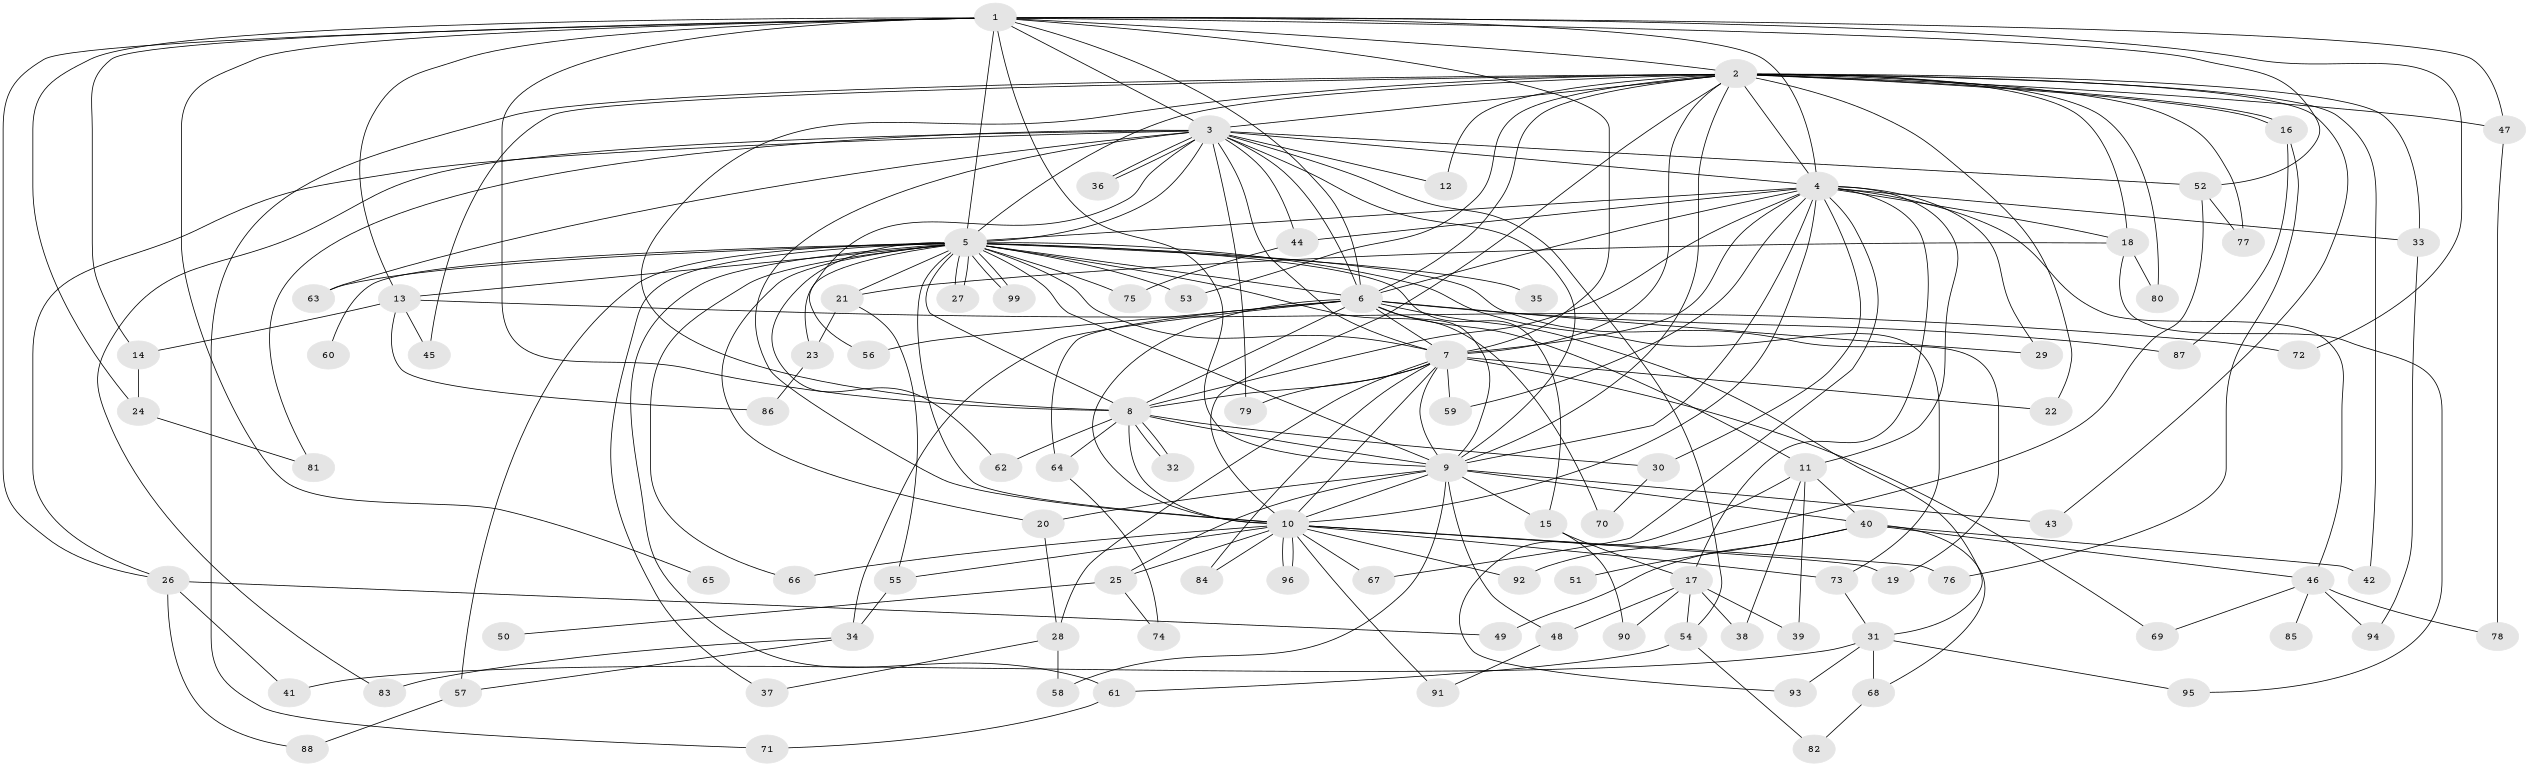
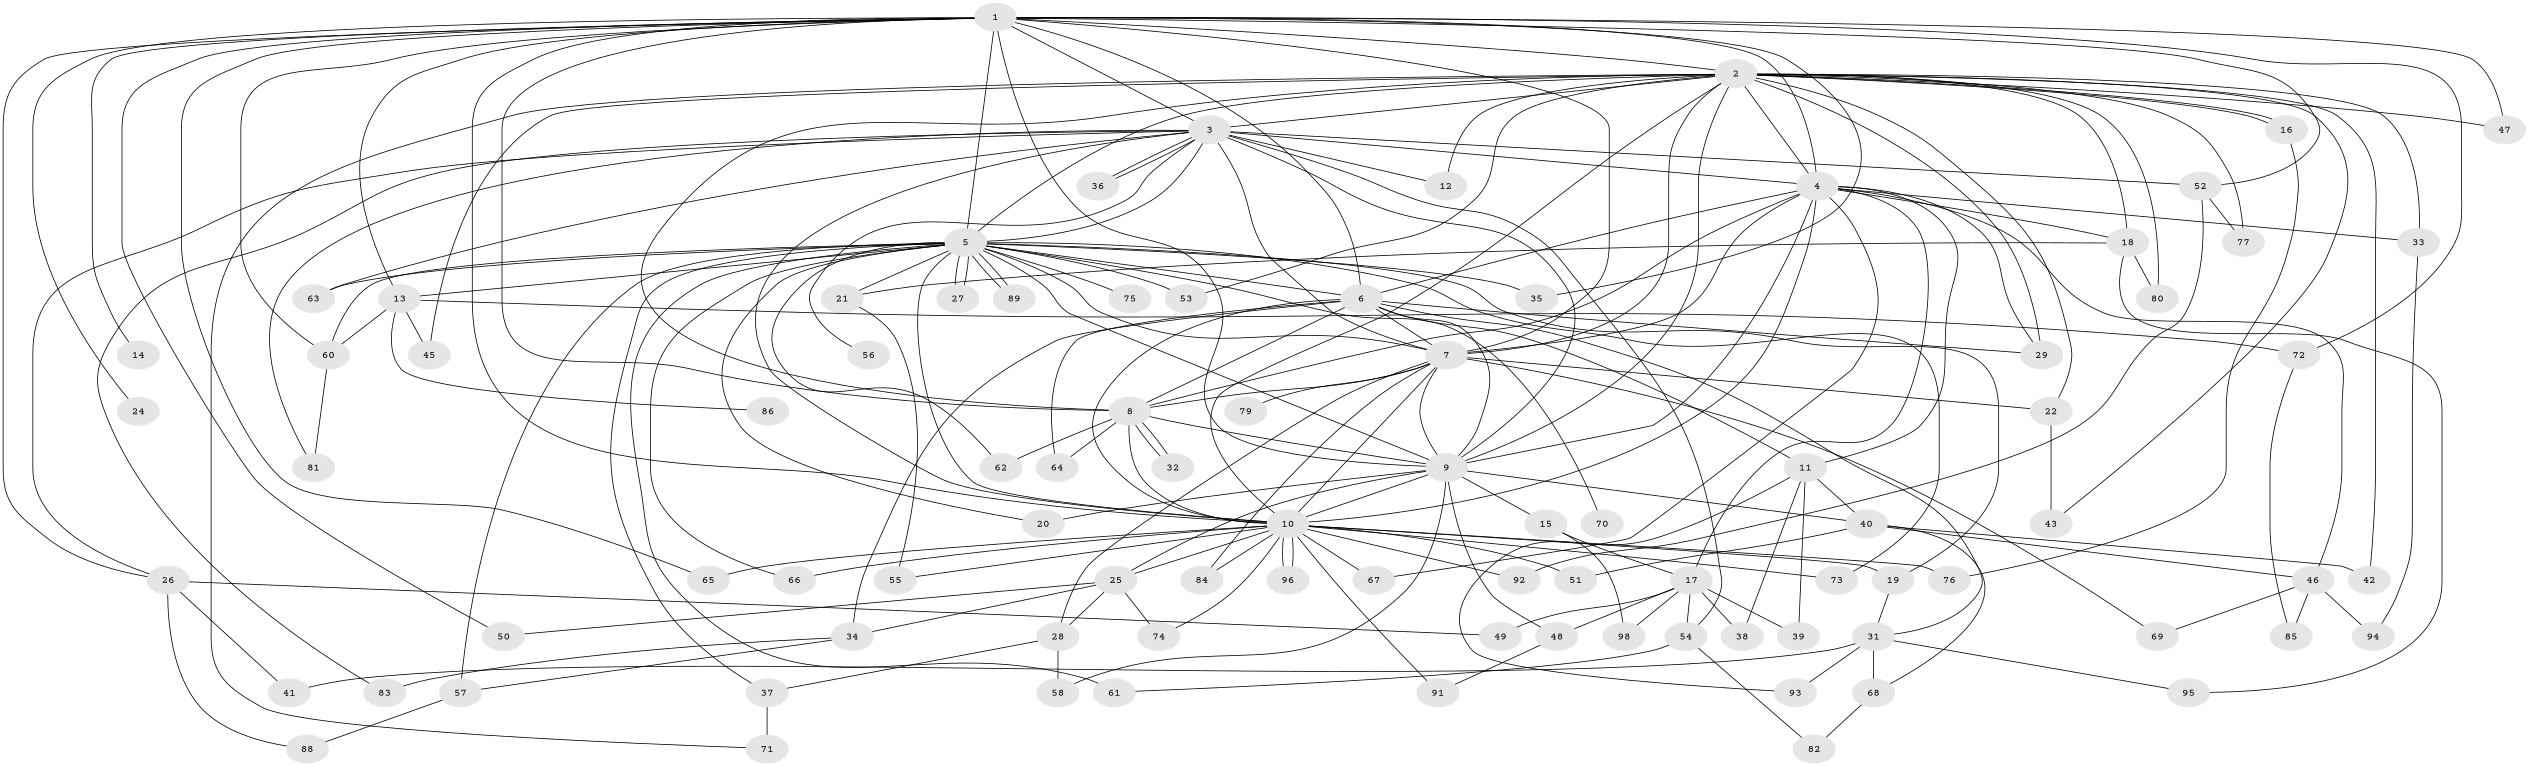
edge "1" -- "35": added
edge "1" -- "60": added
edge "1" -- "50": added
edge "2" -- "6": now "2" -- "29"
edge "3" -- "6": removed
edge "4" -- "5": removed
node "44": removed
edge "3" -- "79": removed
edge "5" -- "15": removed
node "99": label "99" -> "89"
edge "6" -- "56": removed
edge "13" -- "14": now "13" -- "60"
edge "5" -- "8": removed
node "23": removed
node "87": removed
edge "1" -- "10": added
edge "14" -- "24": removed
node "59": removed
edge "24" -- "81": now "60" -- "81"
node "30": removed
edge "9" -- "43": now "22" -- "43"
edge "72" -- "85": added
edge "64" -- "74": now "10" -- "74"
edge "10" -- "65": added
edge "10" -- "51": added
edge "40" -- "49": now "17" -- "49"
edge "20" -- "28": now "25" -- "28"
edge "73" -- "31": now "19" -- "31"
edge "55" -- "34": now "25" -- "34"
node "90": label "90" -> "98"
node "78": removed
edge "61" -- "71": now "37" -- "71"
